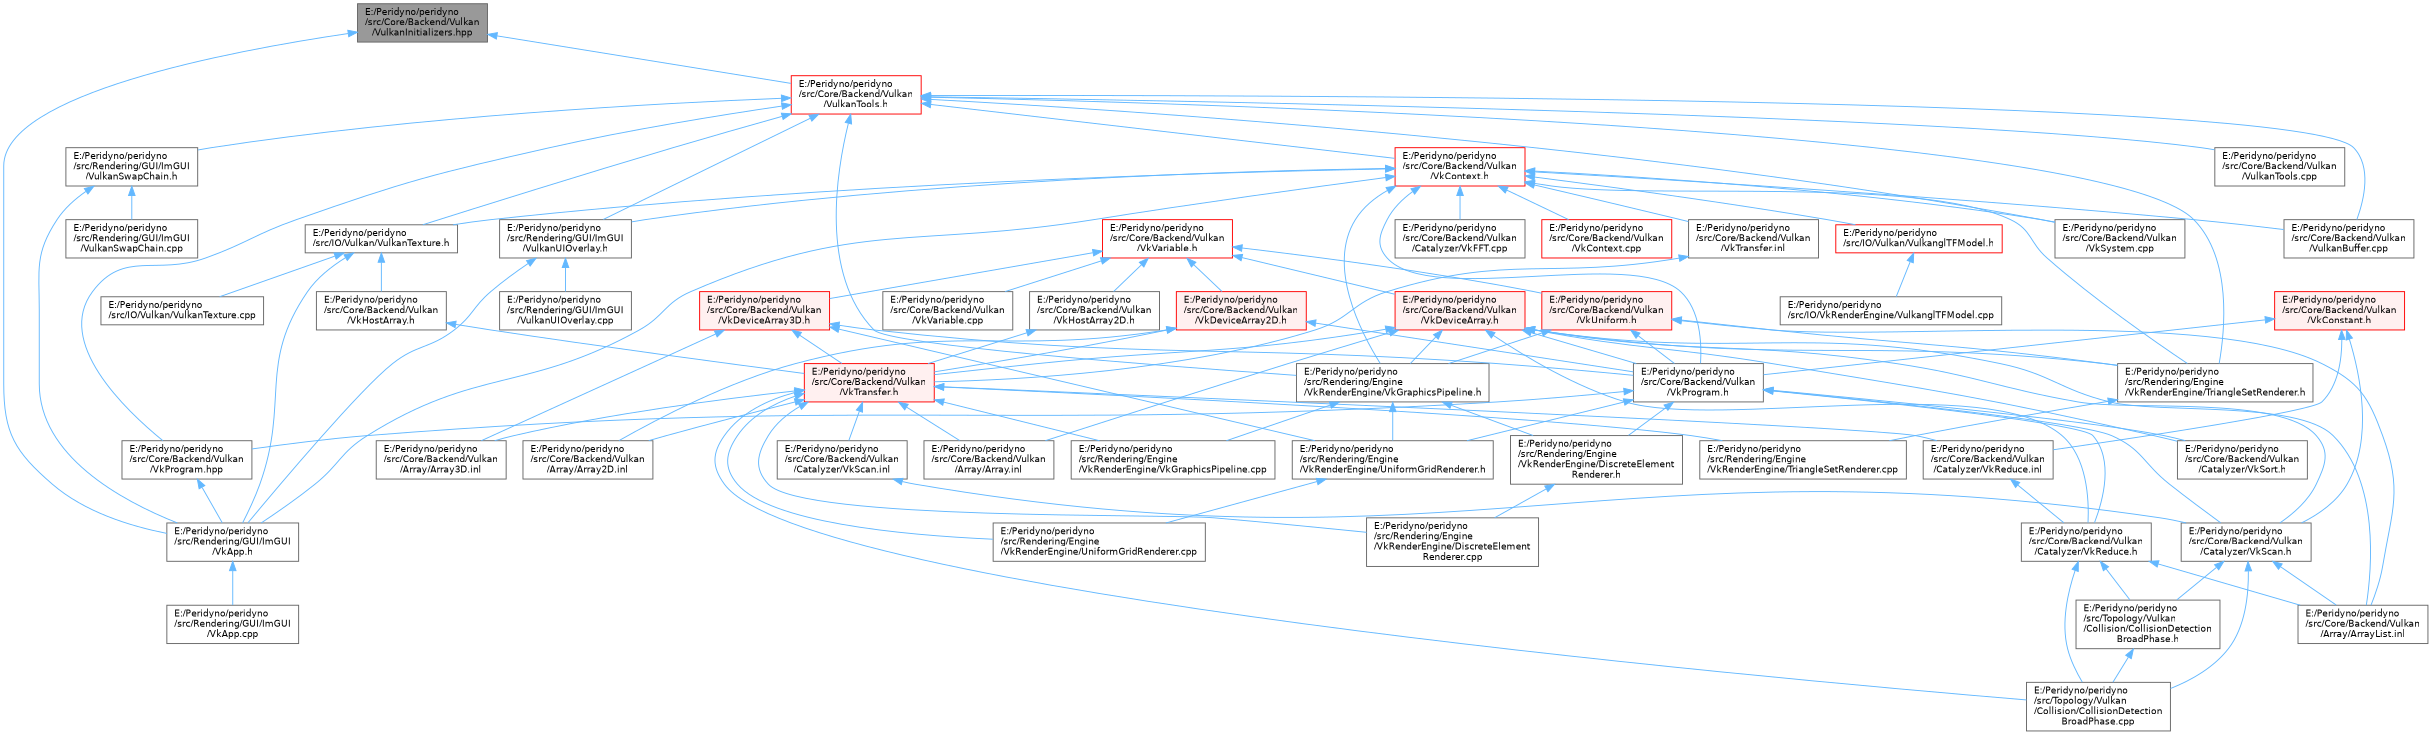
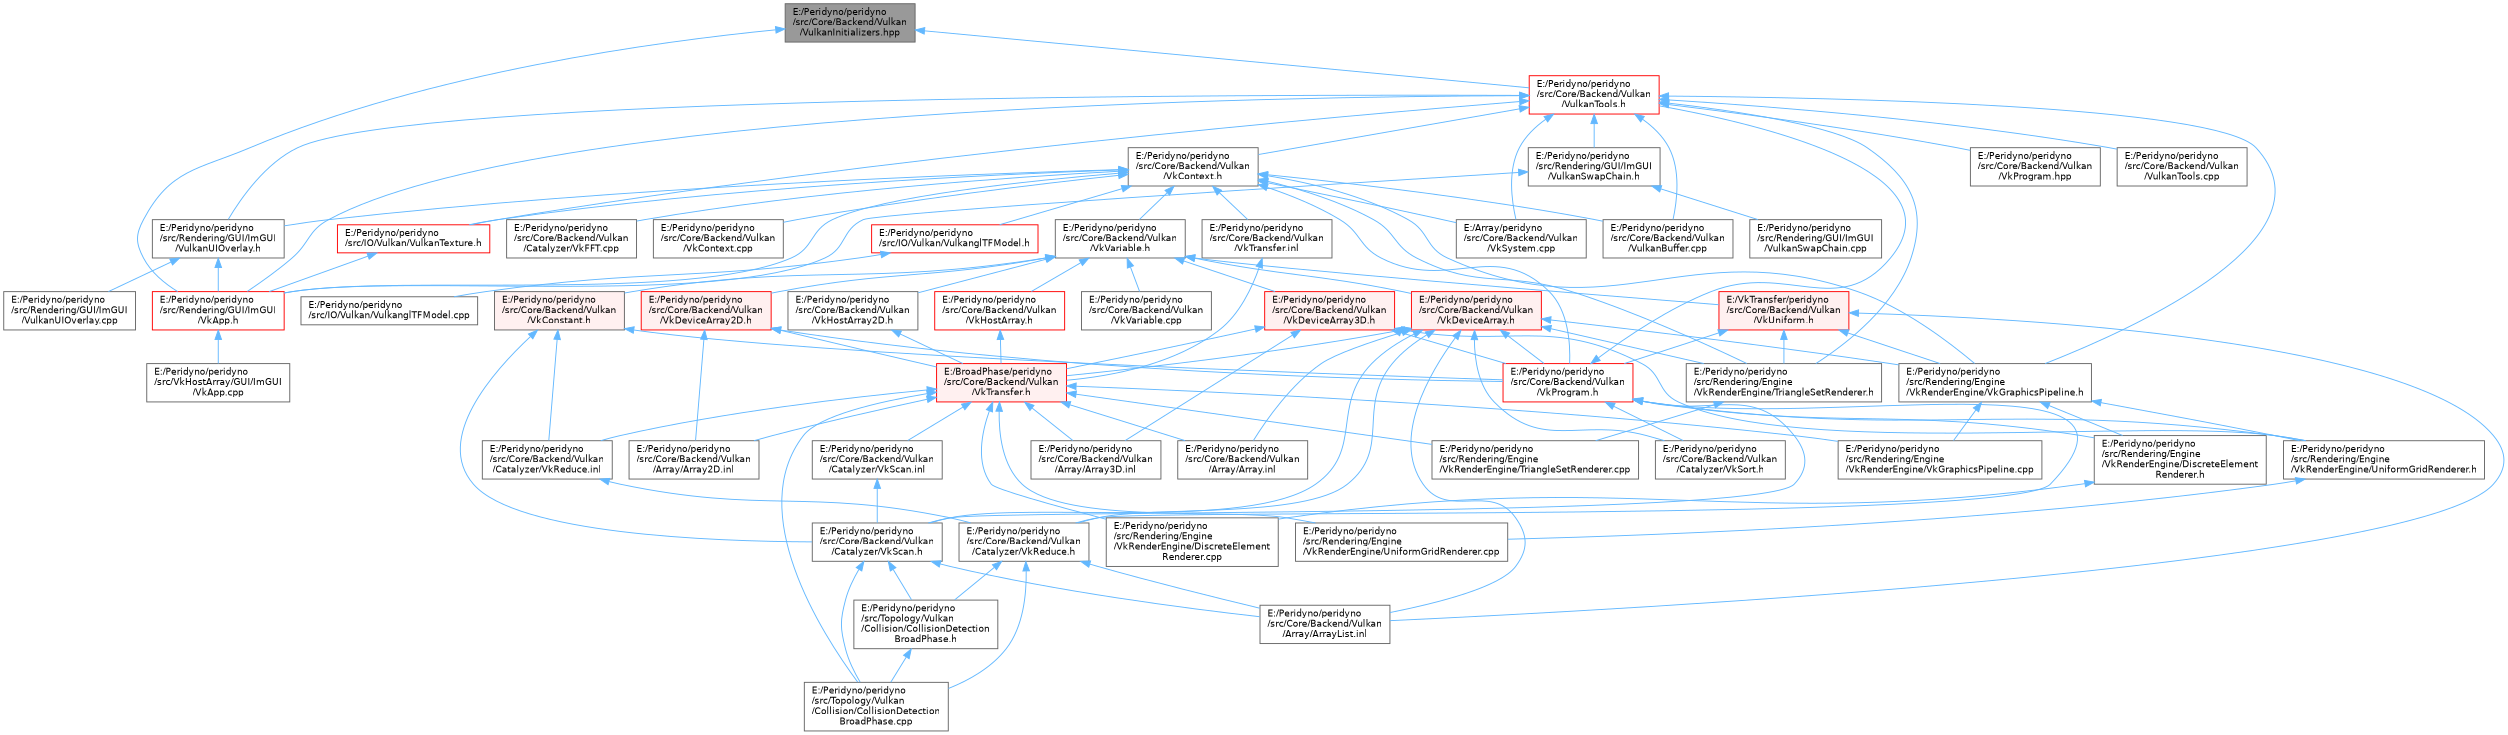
node "E:/Peridyno/peridyno /src/Core/Backend/Vulkan /VkContext.h": color red -> grey40
edge "E:/Peridyno/peridyno /src/Core/Backend/Vulkan /VkVariable.h" -> "E:/Peridyno/peridyno /src/Core/Backend/Vulkan /VkContext.h": added
node "E:/Peridyno/peridyno /src/IO/Vulkan/VulkanTexture.h": color grey40 -> red
node "E:/Peridyno/peridyno /src/Core/Backend/Vulkan /VkVariable.h": color red -> grey40
node "E:/Peridyno/peridyno /src/Core/Backend/Vulkan /VkContext.cpp": color red -> grey40
node "E:/Peridyno/peridyno /src/Core/Backend/Vulkan /VkSystem.cpp": label "E:/Peridyno/peridyno /src/Core/Backend/Vulkan /VkSystem.cpp" -> "E:/Array/peridyno /src/Core/Backend/Vulkan /VkSystem.cpp"
edge "E:/Peridyno/peridyno /src/Core/Backend/Vulkan /VkConstant.h" -> "E:/Peridyno/peridyno /src/Core/Backend/Vulkan /VkVariable.h": added
edge "E:/Peridyno/peridyno /src/Core/Backend/Vulkan /VkHostArray.h" -> "E:/Peridyno/peridyno /src/IO/Vulkan/VulkanTexture.h": now "E:/Peridyno/peridyno /src/Core/Backend/Vulkan /VkHostArray.h" -> "E:/Peridyno/peridyno /src/Core/Backend/Vulkan /VkVariable.h"
node "E:/Peridyno/peridyno /src/IO/Vulkan/VulkanTexture.cpp": removed
node "E:/Peridyno/peridyno /src/Core/Backend/Vulkan /VkHostArray.h": color grey40 -> red
node "E:/Peridyno/peridyno /src/Core/Backend/Vulkan /VkUniform.h": label "E:/Peridyno/peridyno /src/Core/Backend/Vulkan /VkUniform.h" -> "E:/VkTransfer/peridyno /src/Core/Backend/Vulkan /VkUniform.h"
node "E:/Peridyno/peridyno /src/IO/VkRenderEngine/VulkanglTFModel.cpp": label "E:/Peridyno/peridyno /src/IO/VkRenderEngine/VulkanglTFModel.cpp" -> "E:/Peridyno/peridyno /src/IO/Vulkan/VulkanglTFModel.cpp"
node "E:/Peridyno/peridyno /src/Core/Backend/Vulkan /VkConstant.h": color red -> grey40
node "E:/Peridyno/peridyno /src/Core/Backend/Vulkan /VkTransfer.h": label "E:/Peridyno/peridyno /src/Core/Backend/Vulkan /VkTransfer.h" -> "E:/BroadPhase/peridyno /src/Core/Backend/Vulkan /VkTransfer.h"
node "E:/Peridyno/peridyno /src/Core/Backend/Vulkan /VkProgram.h": color grey40 -> red
edge "E:/Peridyno/peridyno /src/Core/Backend/Vulkan /VkProgram.hpp" -> "E:/Peridyno/peridyno /src/Core/Backend/Vulkan /VkProgram.h": now "E:/Peridyno/peridyno /src/Core/Backend/Vulkan /VulkanTools.h" -> "E:/Peridyno/peridyno /src/Core/Backend/Vulkan /VkProgram.h"
edge "E:/Peridyno/peridyno /src/Rendering/GUI/ImGUI /VkApp.h" -> "E:/Peridyno/peridyno /src/Core/Backend/Vulkan /VkProgram.hpp": now "E:/Peridyno/peridyno /src/Rendering/GUI/ImGUI /VkApp.h" -> "E:/Peridyno/peridyno /src/Core/Backend/Vulkan /VulkanTools.h"
node "E:/Peridyno/peridyno /src/Rendering/GUI/ImGUI /VkApp.h": color grey40 -> red
node "E:/Peridyno/peridyno /src/Rendering/GUI/ImGUI /VkApp.cpp": label "E:/Peridyno/peridyno /src/Rendering/GUI/ImGUI /VkApp.cpp" -> "E:/Peridyno/peridyno /src/VkHostArray/GUI/ImGUI /VkApp.cpp"
